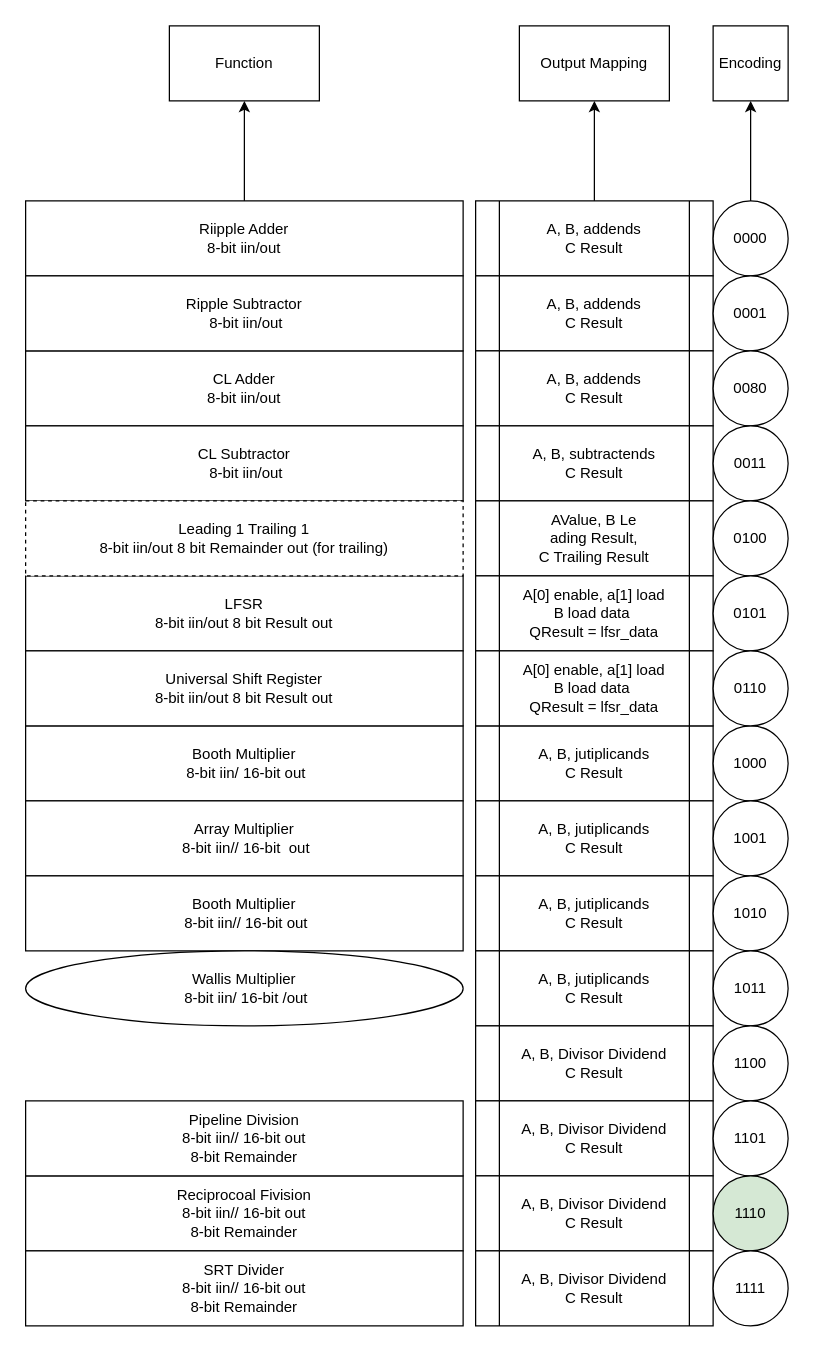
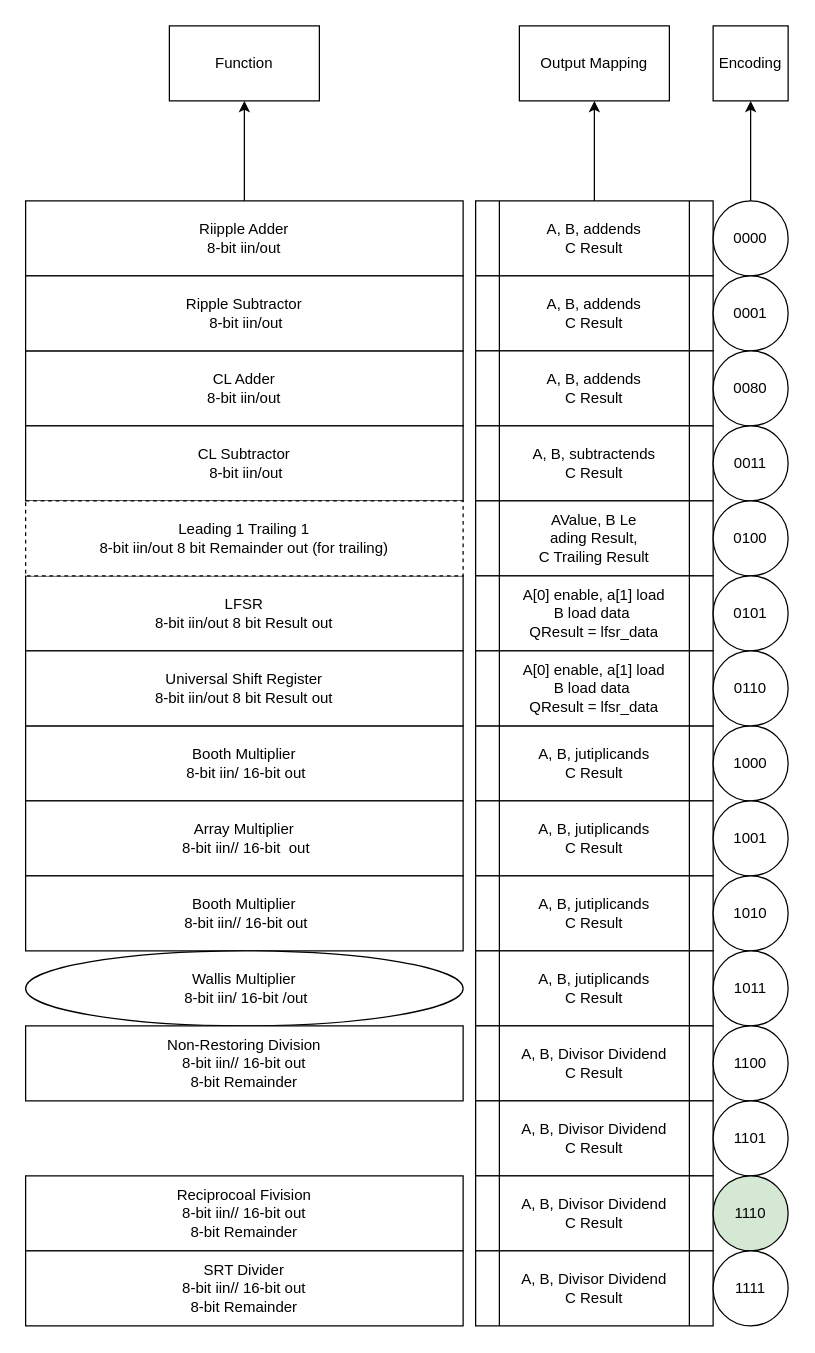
node "Non-Restoring Division 8-bit iin// 16-bit out 8-bit Remainder": added
node "Pipeline Division 8-bit iin// 16-bit out 8-bit Remainder": removed
